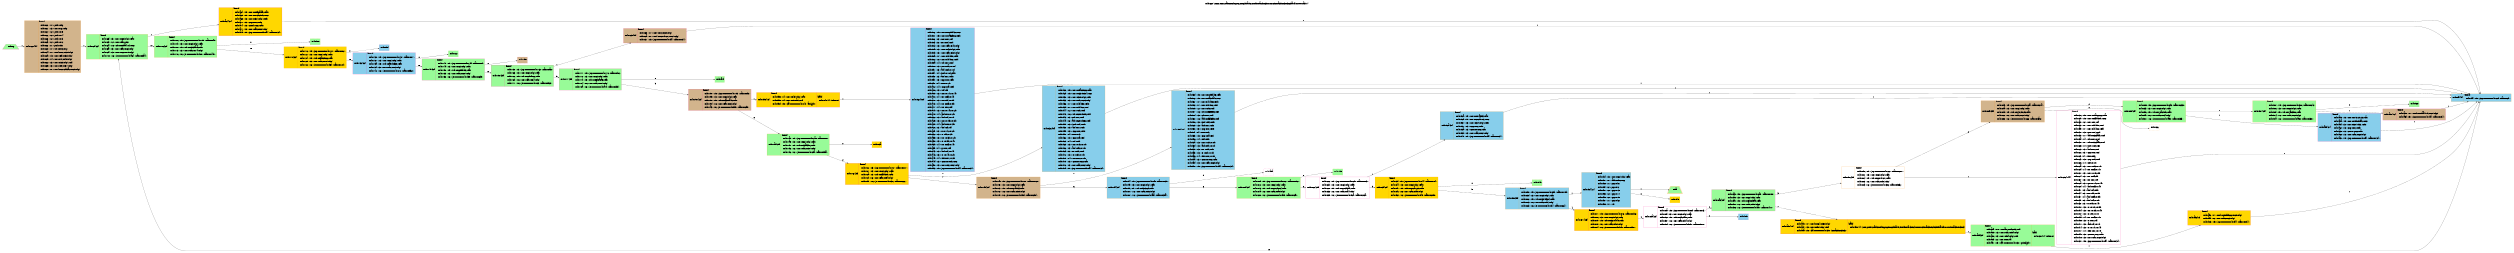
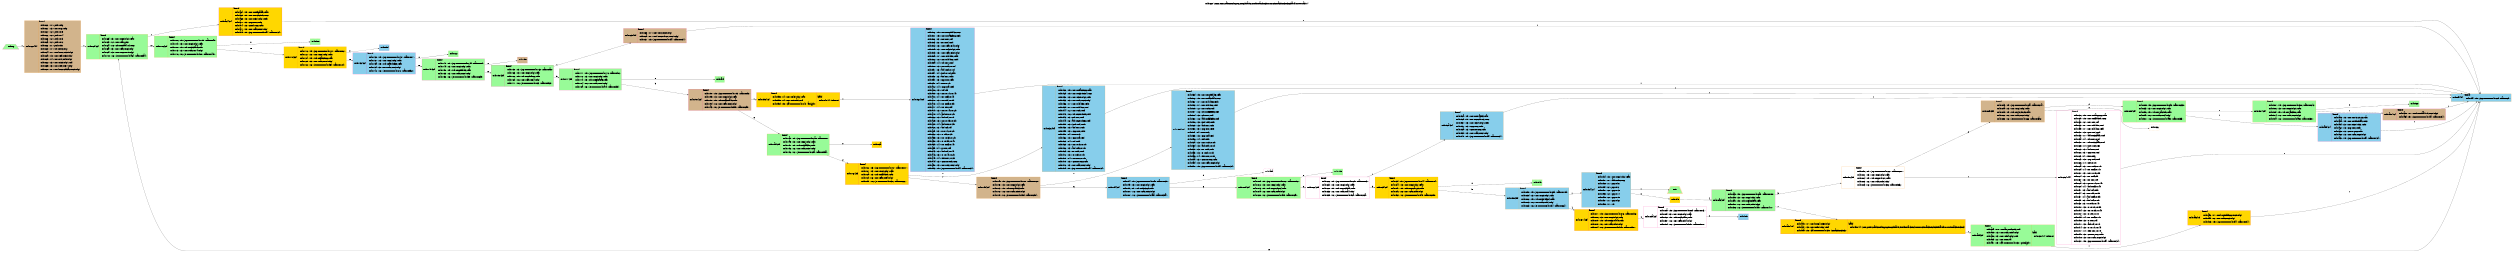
node "Final": label "Final" -> "Exit"
edge "0x40188a [25]" -> "0x4018a3 [25]": now "0x401b40" -> "0x4018a3 [25]"
